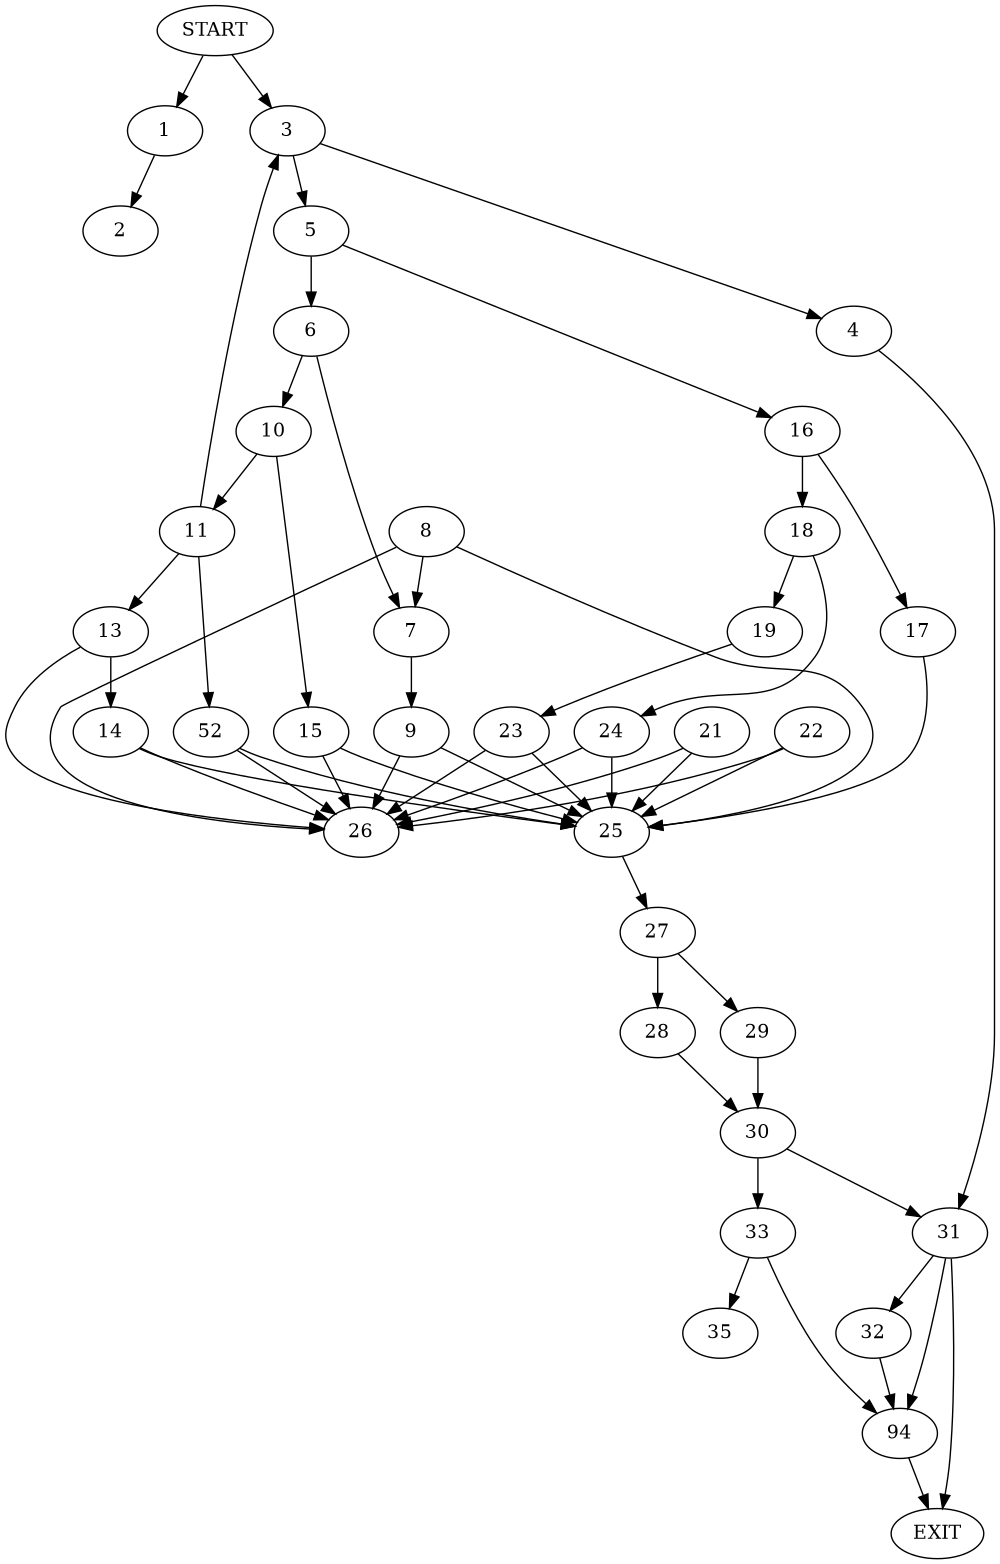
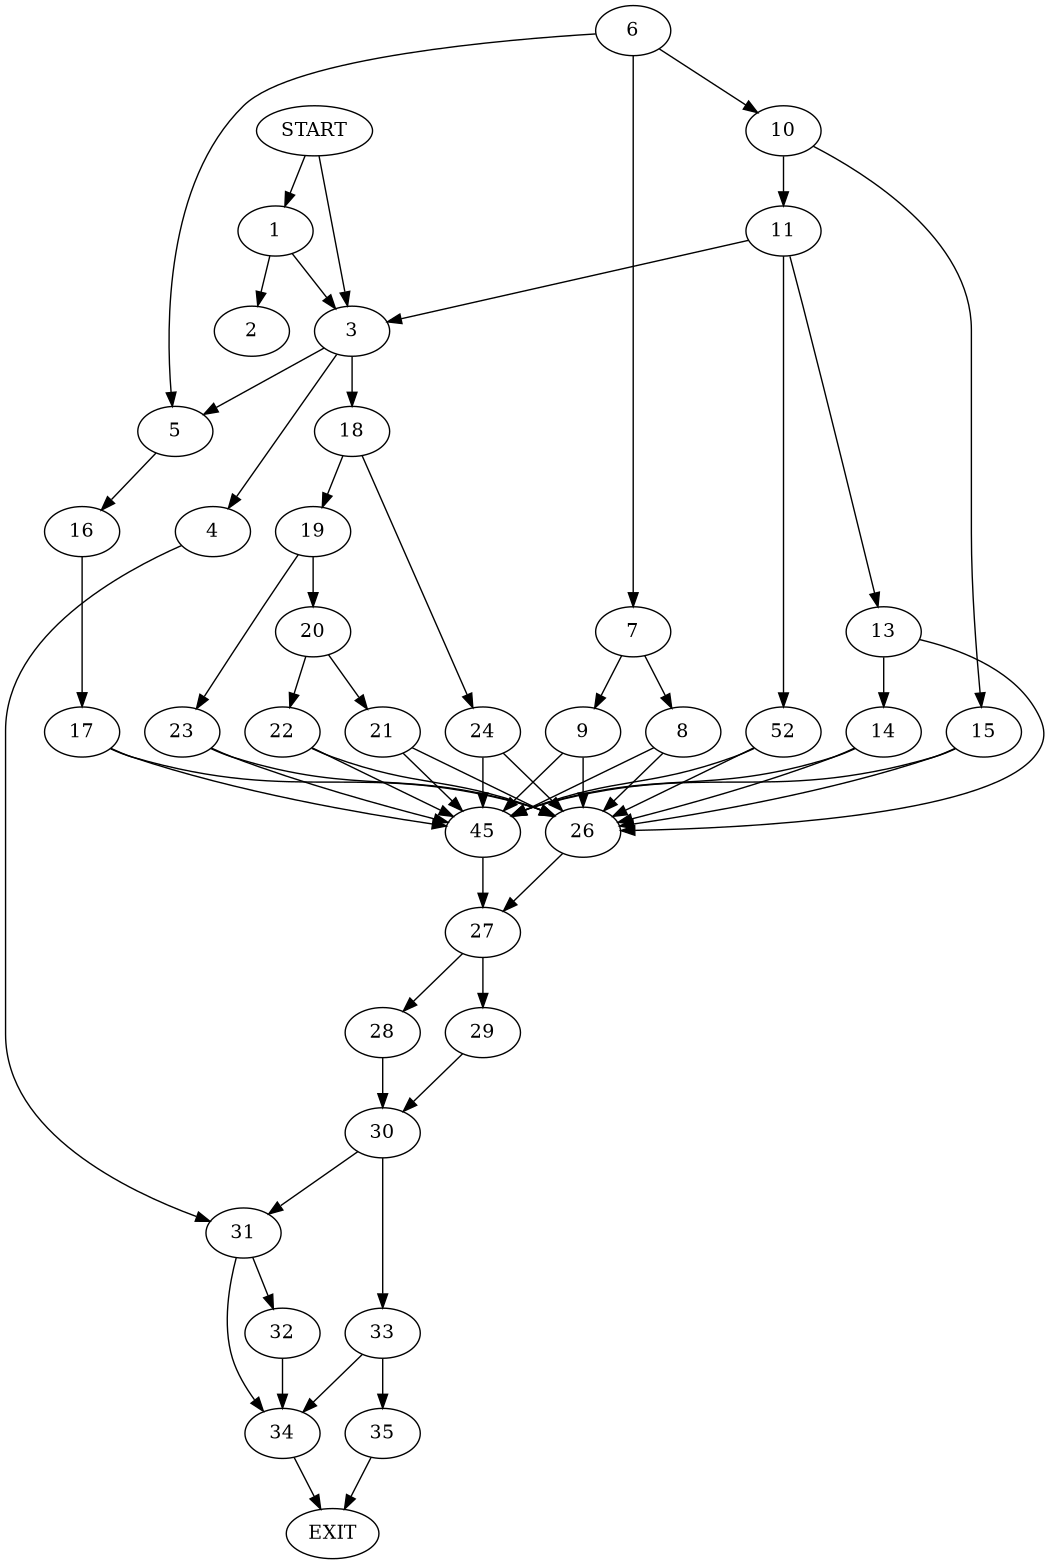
edge "5" -> "6": reversed
edge "1" -> "3": added
edge "16" -> "18": now "3" -> "18"
edge "8" -> "7": reversed
node "20": added
edge "17" -> "26": added
node "25": label "25" -> "45"
edge "26" -> "27": added
edge "31" -> "EXIT": now "35" -> "EXIT"
node "94": label "94" -> "34"
